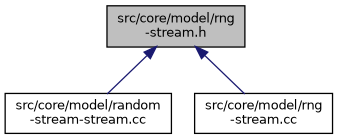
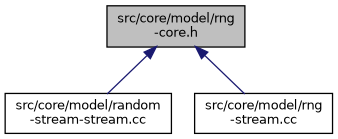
node "src/core/model/rng -stream.h": label "src/core/model/rng -stream.h" -> "src/core/model/rng -core.h"
